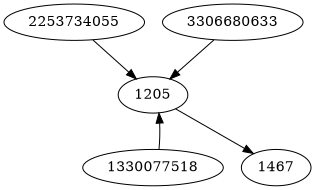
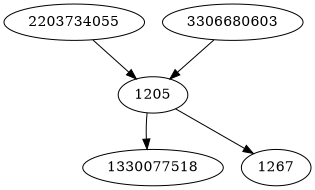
node "2253734055": label "2253734055" -> "2203734055"
node "3306680633": label "3306680633" -> "3306680603"
edge "1330077518" -> "1205": reversed
node "1467": label "1467" -> "1267"
